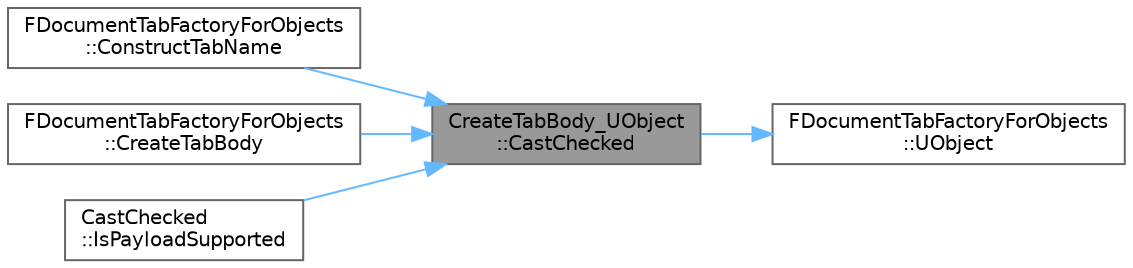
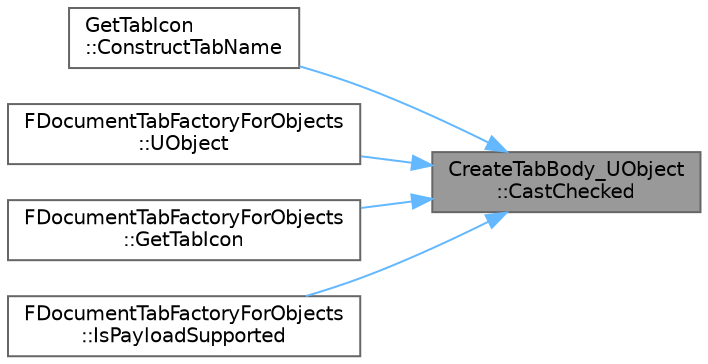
node "FDocumentTabFactoryForObjects ::ConstructTabName": label "FDocumentTabFactoryForObjects ::ConstructTabName" -> "GetTabIcon ::ConstructTabName"
node "FDocumentTabFactoryForObjects ::CreateTabBody": label "FDocumentTabFactoryForObjects ::CreateTabBody" -> "FDocumentTabFactoryForObjects ::GetTabIcon"
edge "CreateTabBody_UObject ::CastChecked" -> "FDocumentTabFactoryForObjects ::UObject": reversed
node "CastChecked ::IsPayloadSupported": label "CastChecked ::IsPayloadSupported" -> "FDocumentTabFactoryForObjects ::IsPayloadSupported"
